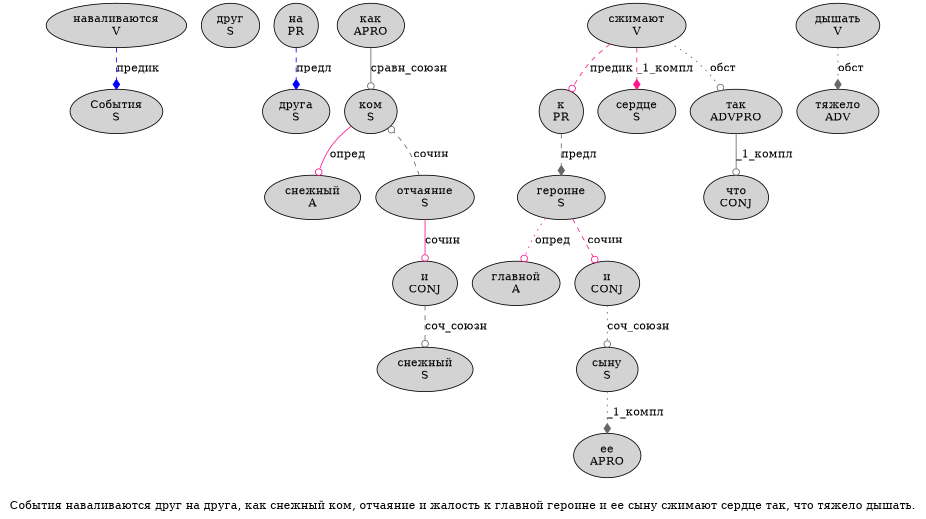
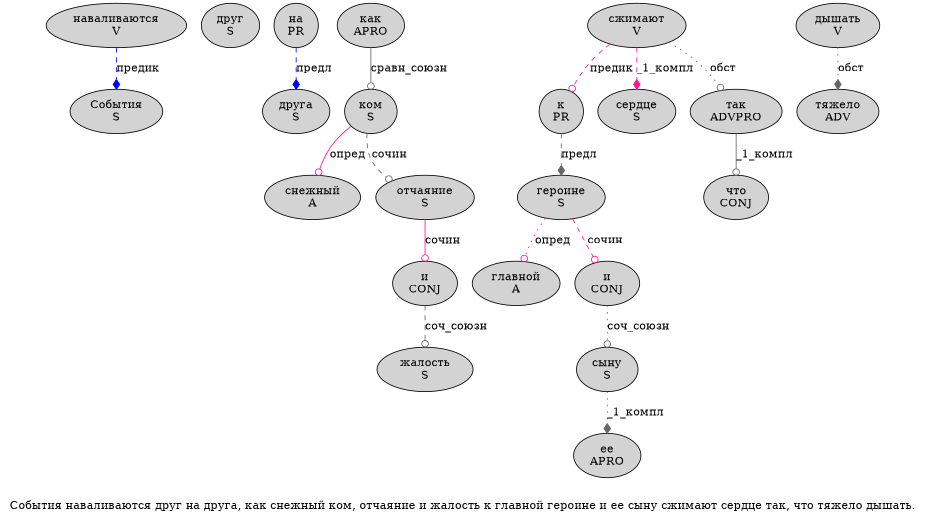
edge "отчаяние S" -> "ком S": reversed
node "снежный S": label "снежный S" -> "жалость S"
